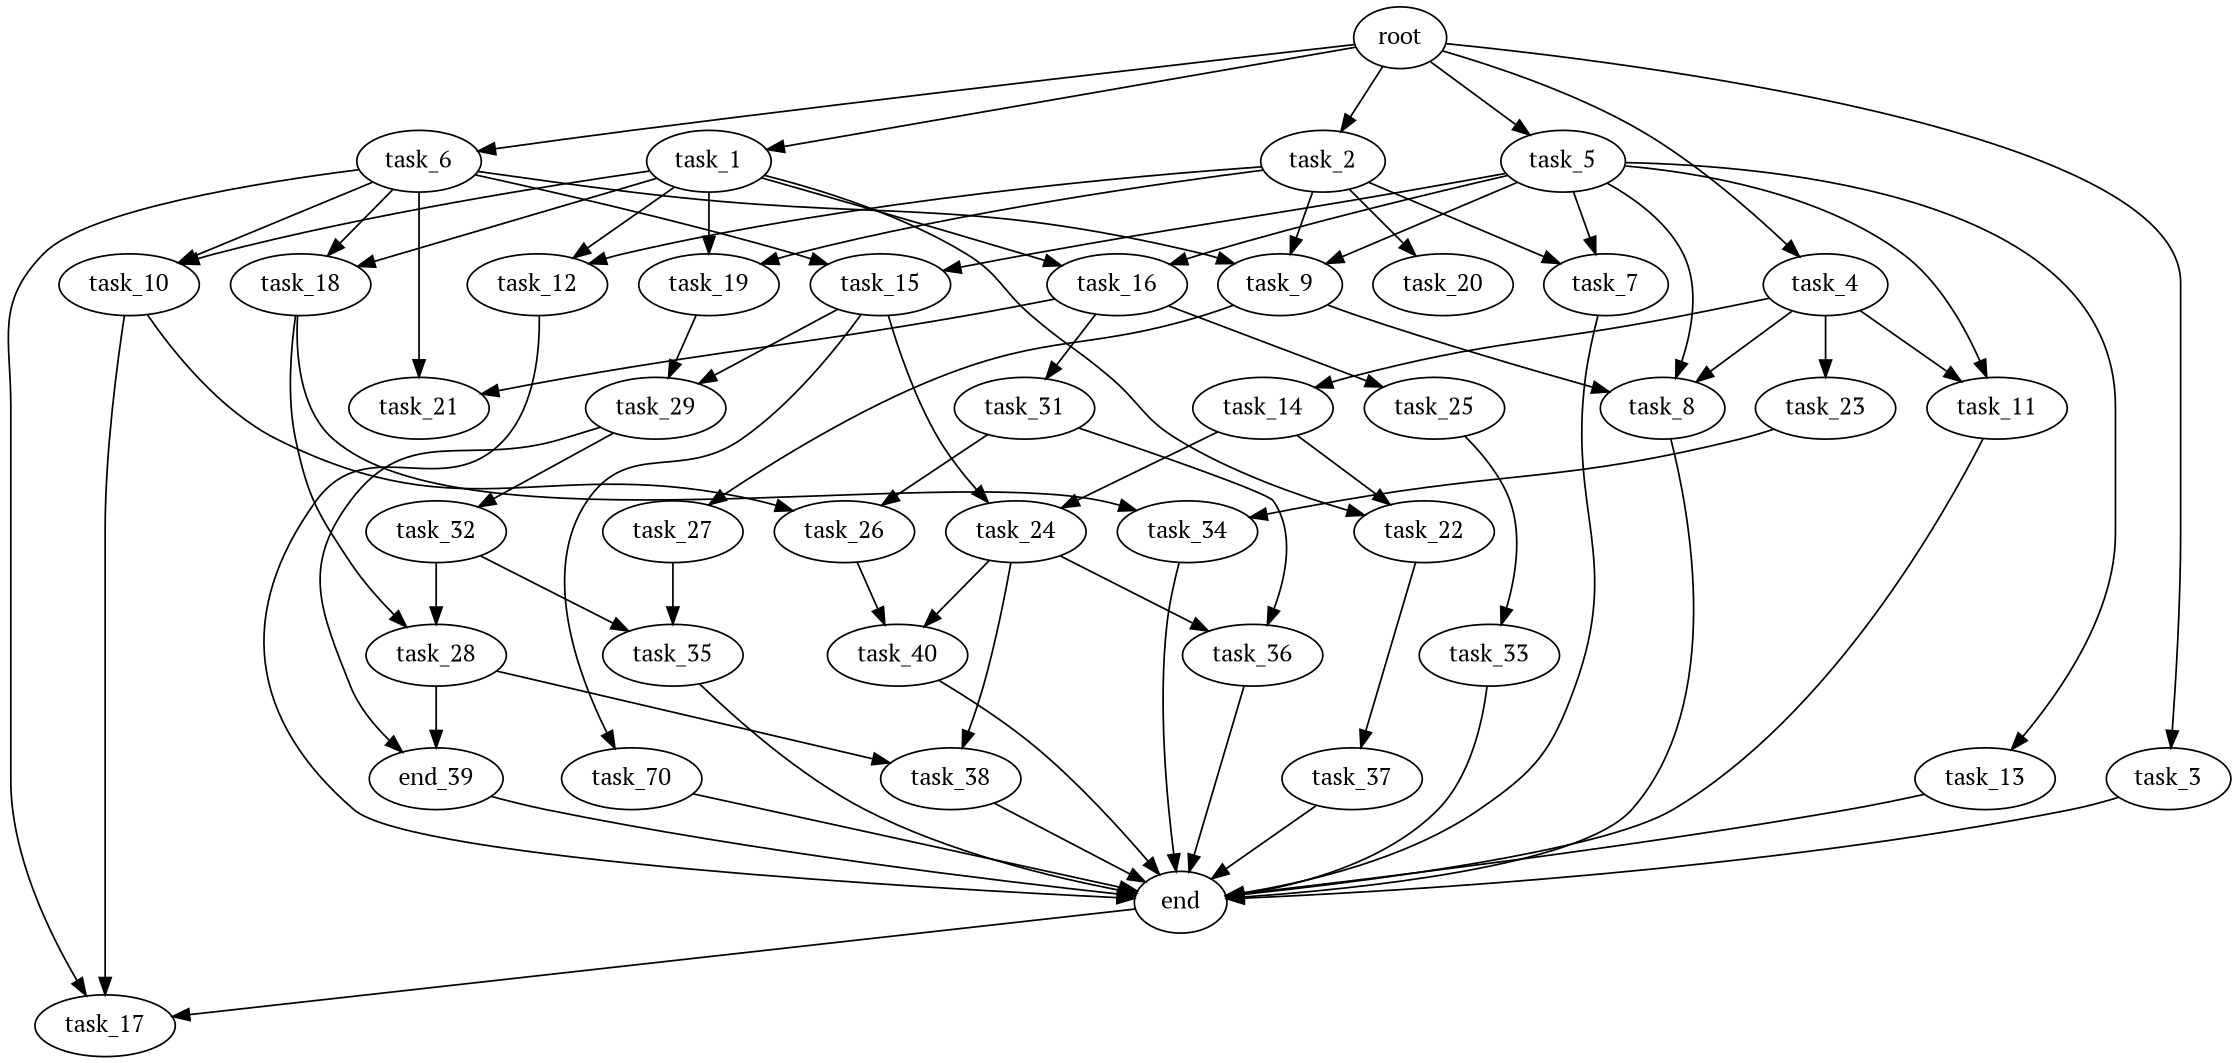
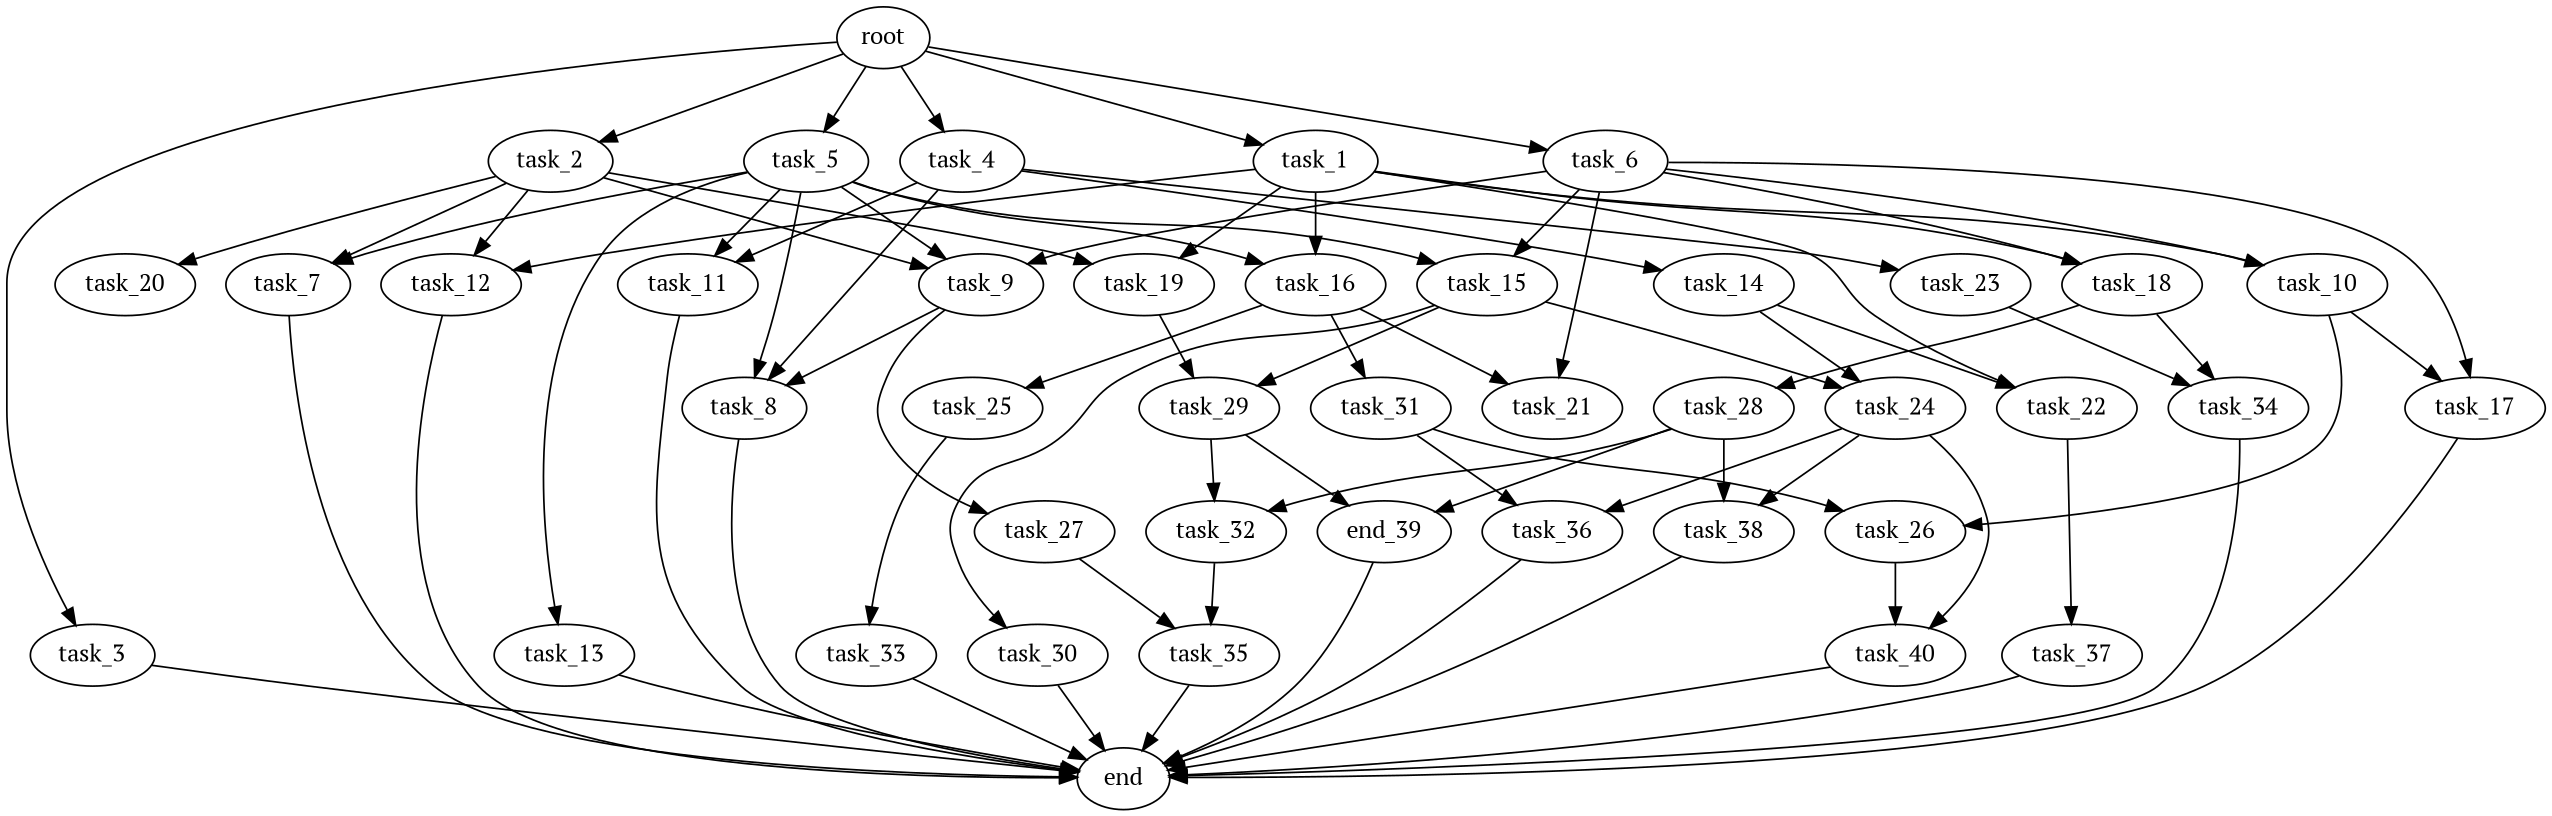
edge "task_32" -> "task_28": reversed
node "task_70": label "task_70" -> "task_30"
edge "end" -> "task_17": reversed
